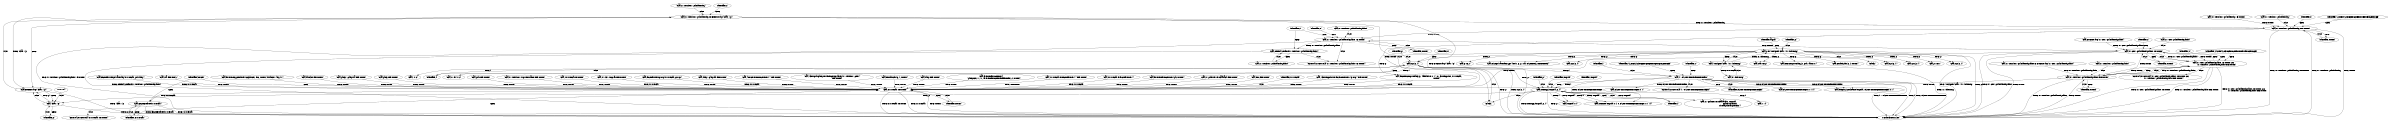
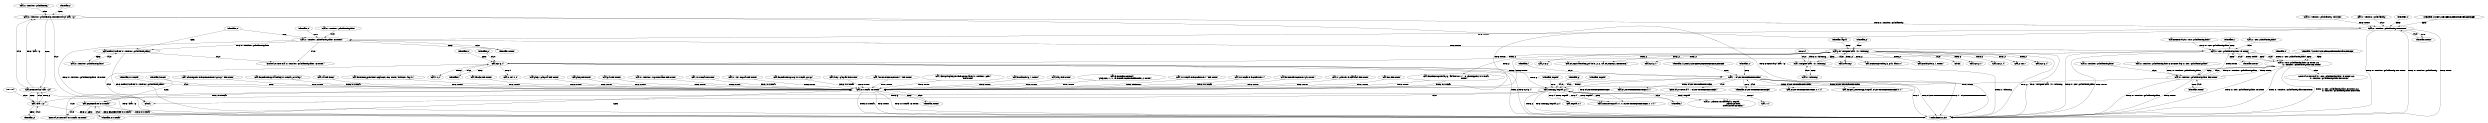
node "1000204": added
edge "(Call,(unsigned char *)s->init_msg)" -> "(Call,s->init_msg)": label "DDG: srvr_ecdh" -> "CFG: "
node "(Call,OPENSSL_cleanse(tmp_id, PSK_MAX_IDENTITY_LEN + 1))": label "(Call,OPENSSL_cleanse(tmp_id, PSK_MAX_IDENTITY_LEN + 1))" -> "(Call,OPENSSL_memcpy(tmp_id, PSK_MAX_IDENTITY_LEN + 1))"
edge "(Call,srvr_ecdh != NULL)" -> "(ControlStructure,if (srvr_ecdh != NULL))": added, label "AST:"
